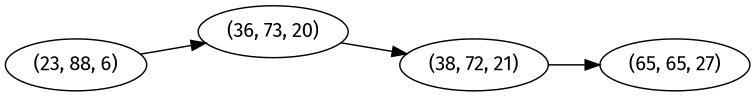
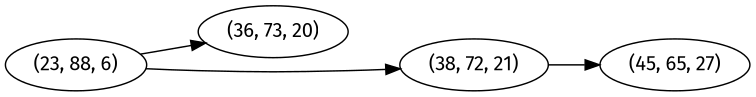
edge "(36, 73, 20)" -> "(38, 72, 21)": now "(23, 88, 6)" -> "(38, 72, 21)"
node "(65, 65, 27)": label "(65, 65, 27)" -> "(45, 65, 27)"
